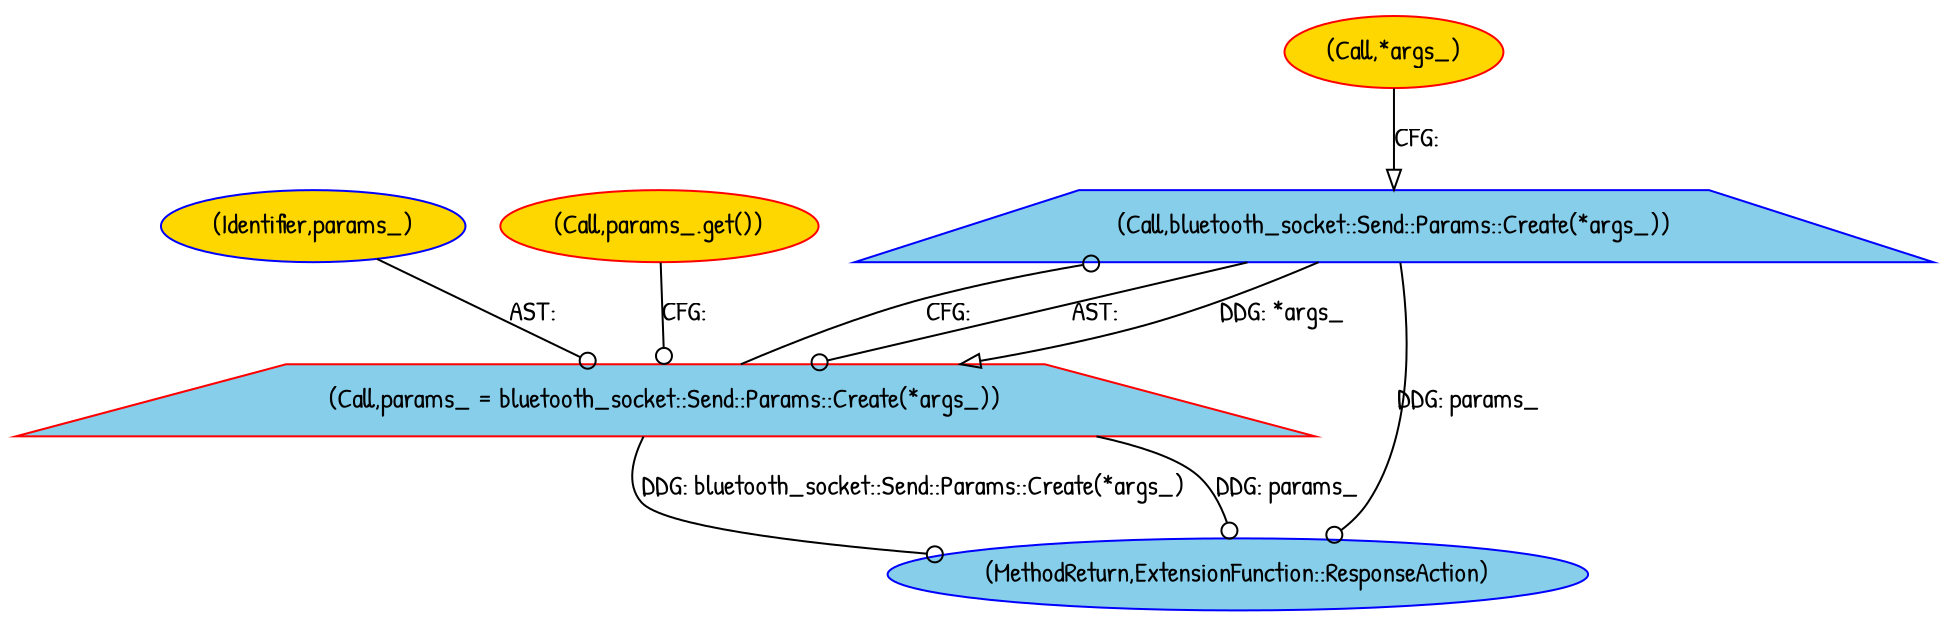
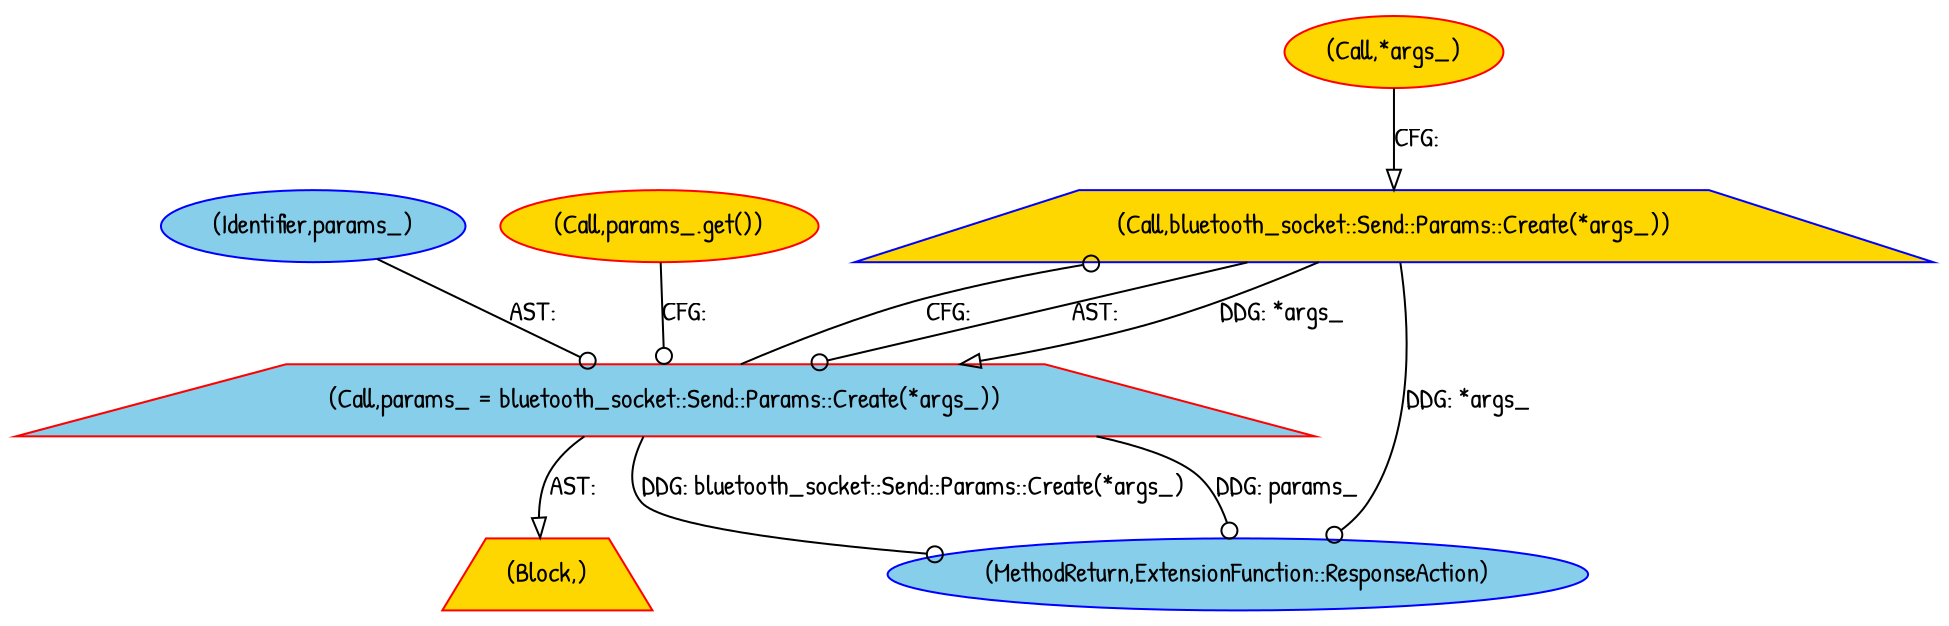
node "(Identifier,params_)": fillcolor gold -> skyblue
node "(Call,bluetooth_socket::Send::Params::Create(*args_))": fillcolor skyblue -> gold
edge "(Call,bluetooth_socket::Send::Params::Create(*args_))" -> "(MethodReturn,ExtensionFunction::ResponseAction)": label "DDG: params_" -> "DDG: *args_"
node "(Block,)": added
